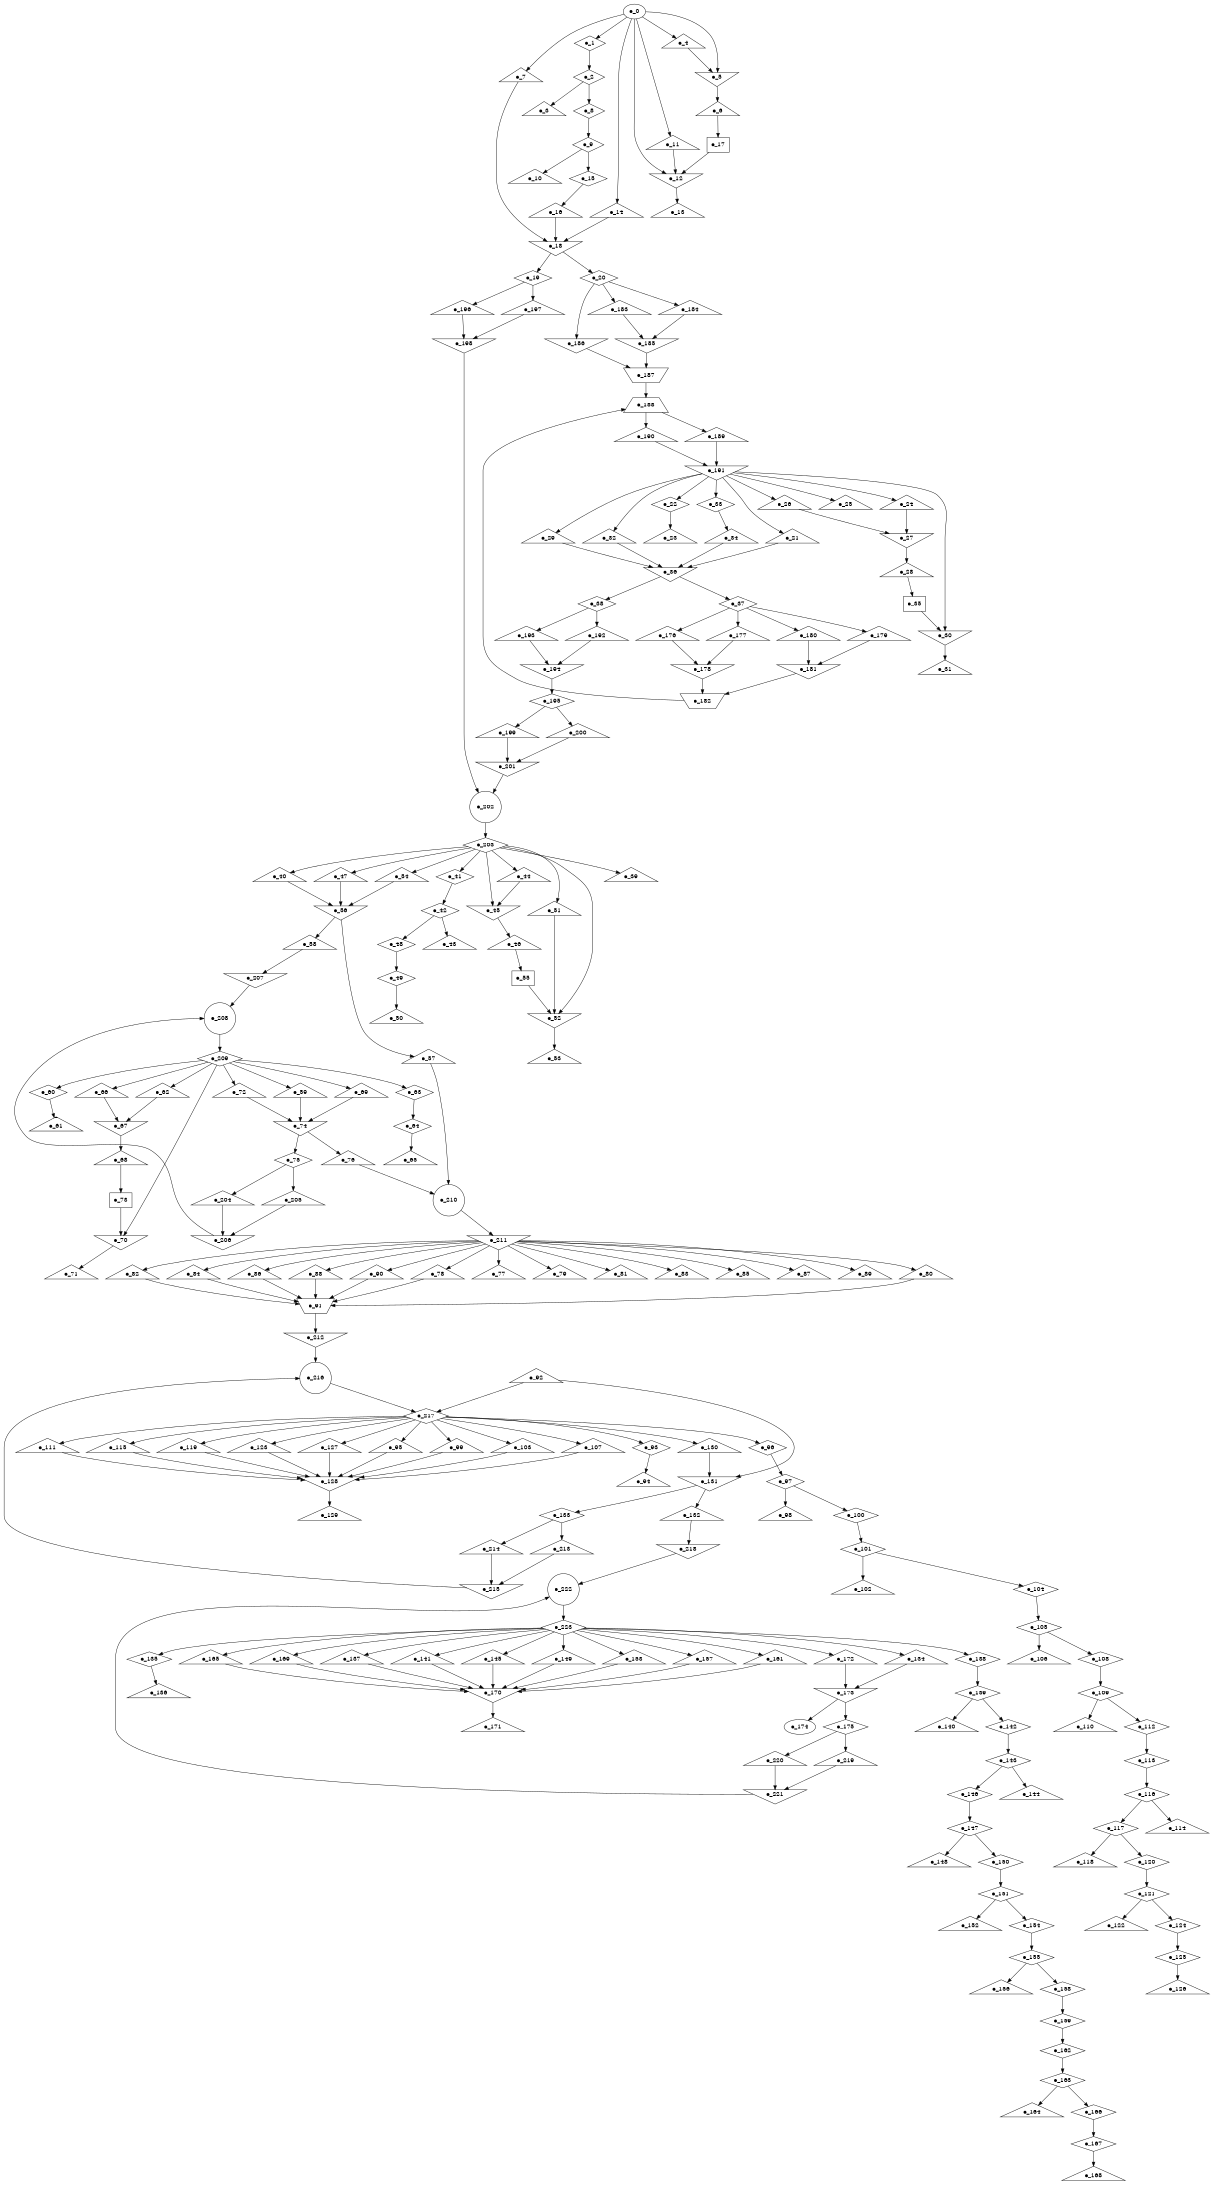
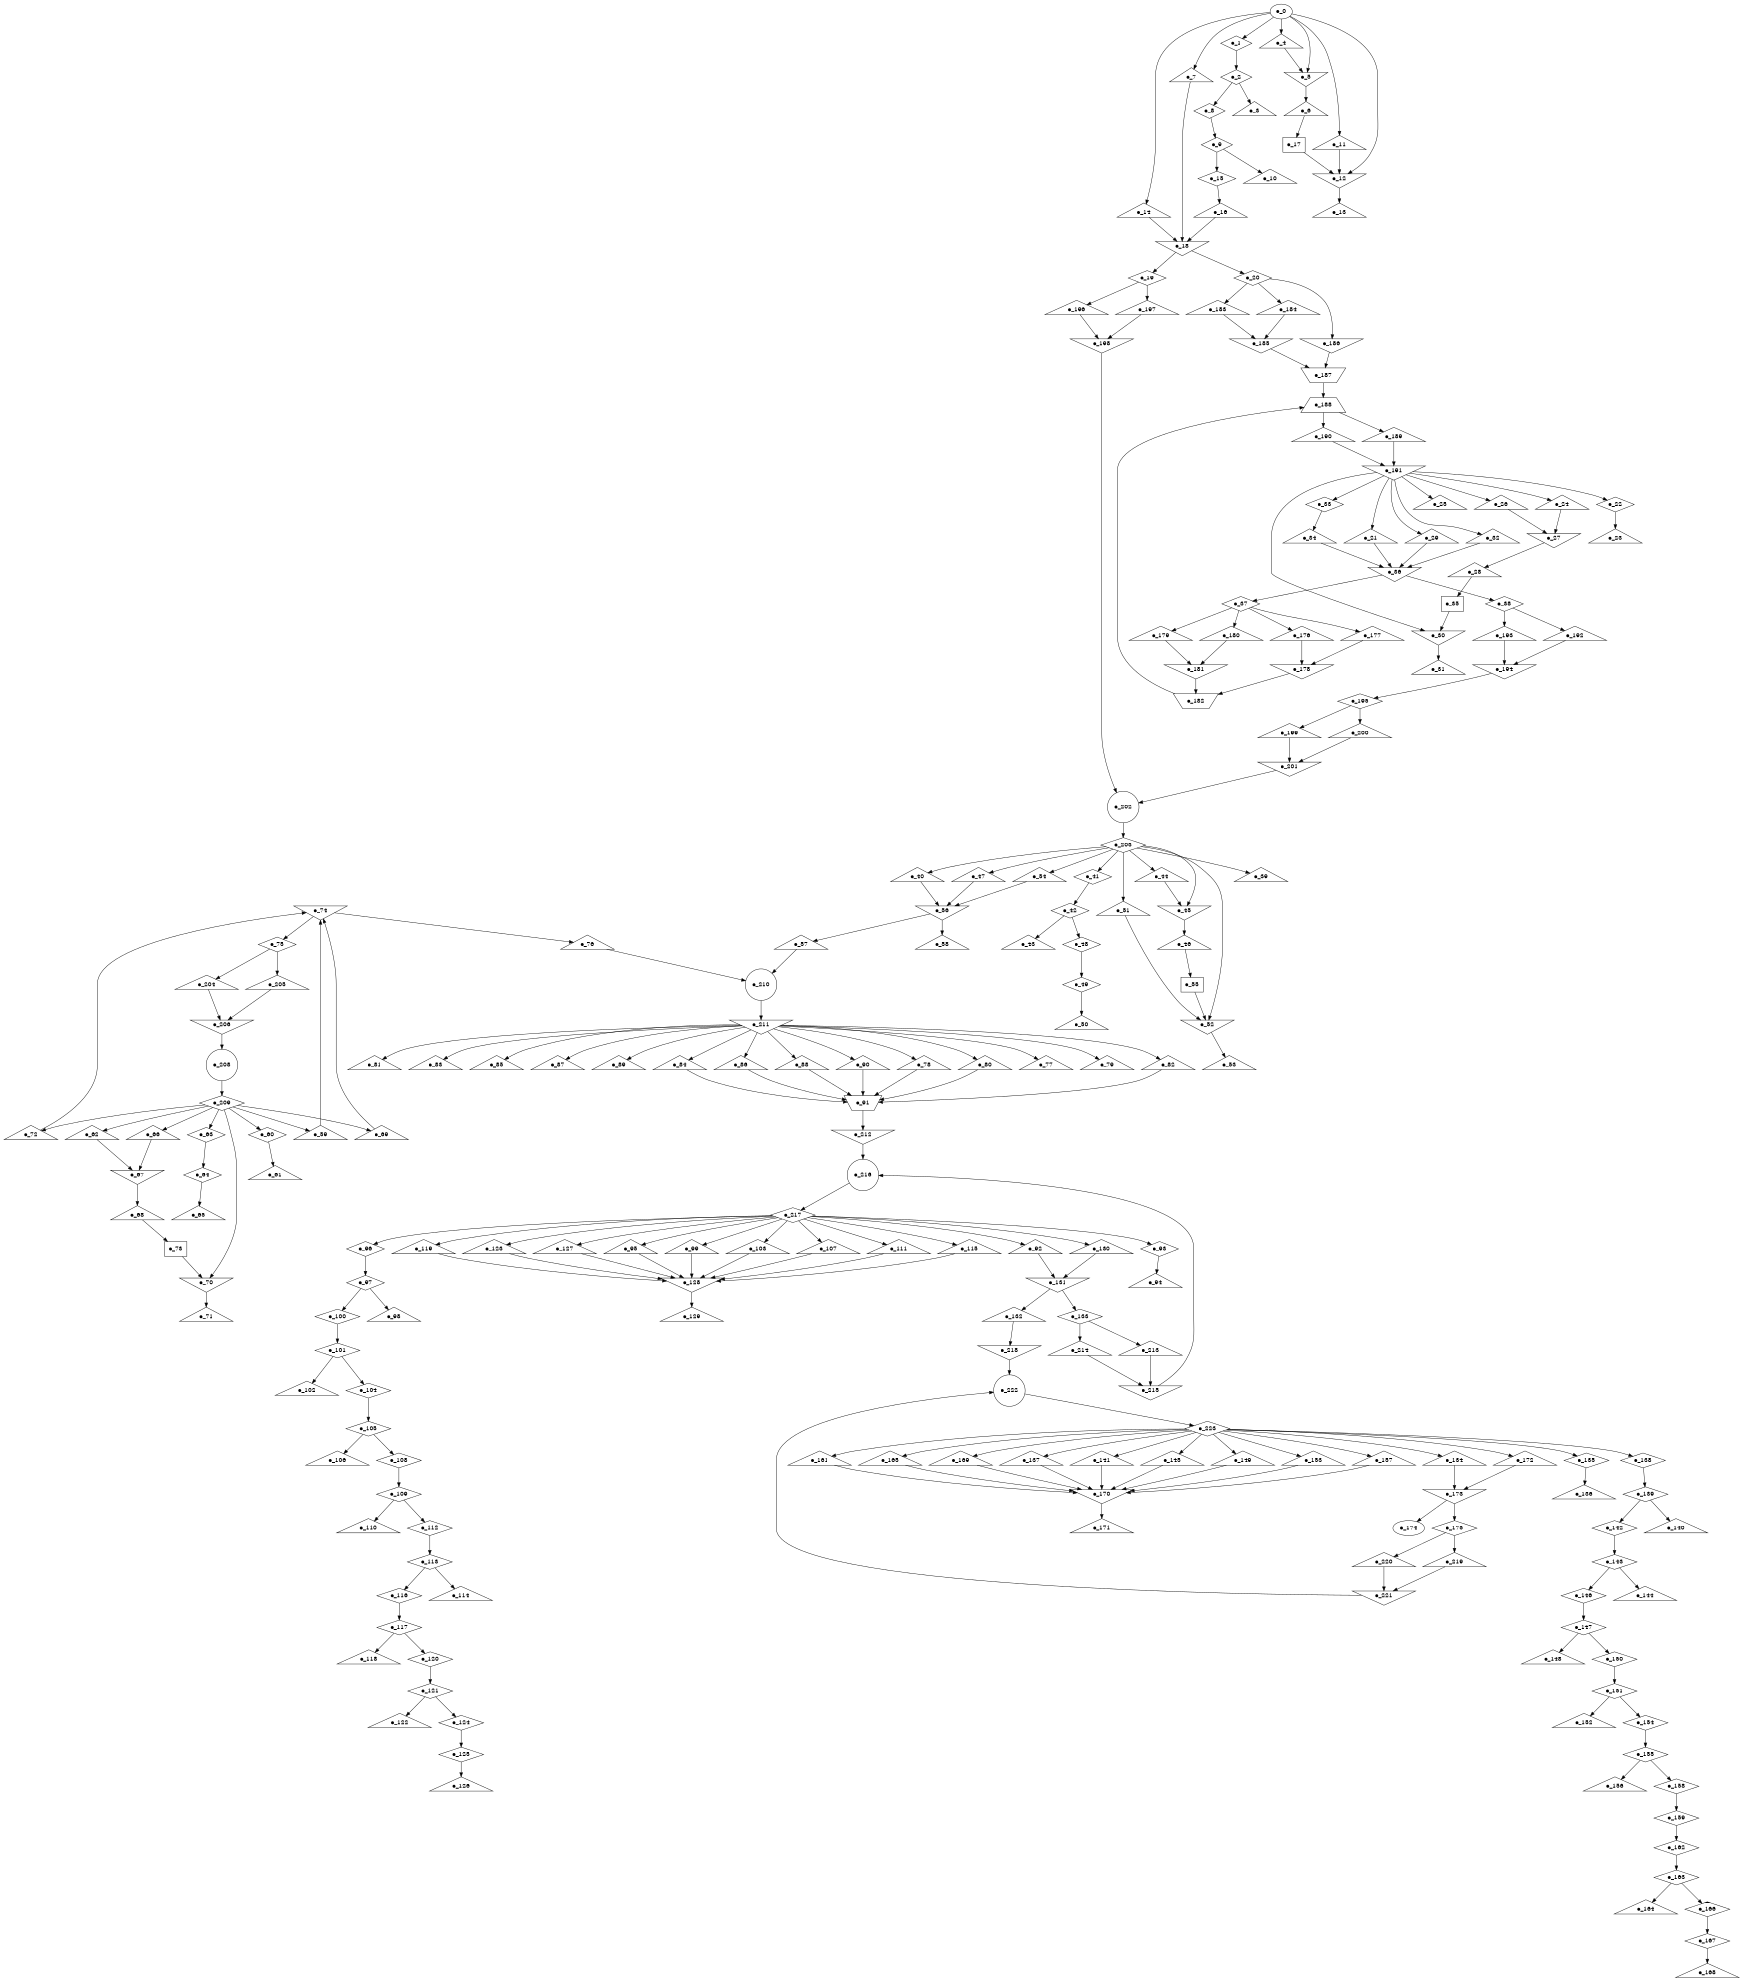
node "e_207": removed
edge "e_92" -> "e_217": reversed
edge "e_116" -> "e_114": now "e_113" -> "e_114"
